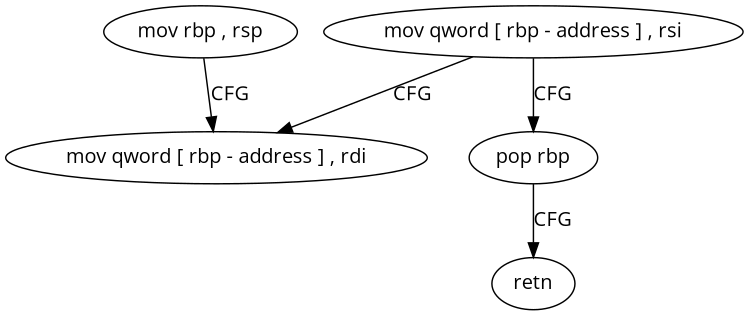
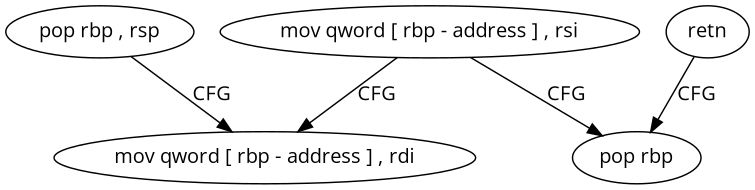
node "mov rbp , rsp": label "mov rbp , rsp" -> "pop rbp , rsp"
edge "pop rbp" -> "retn": reversed
